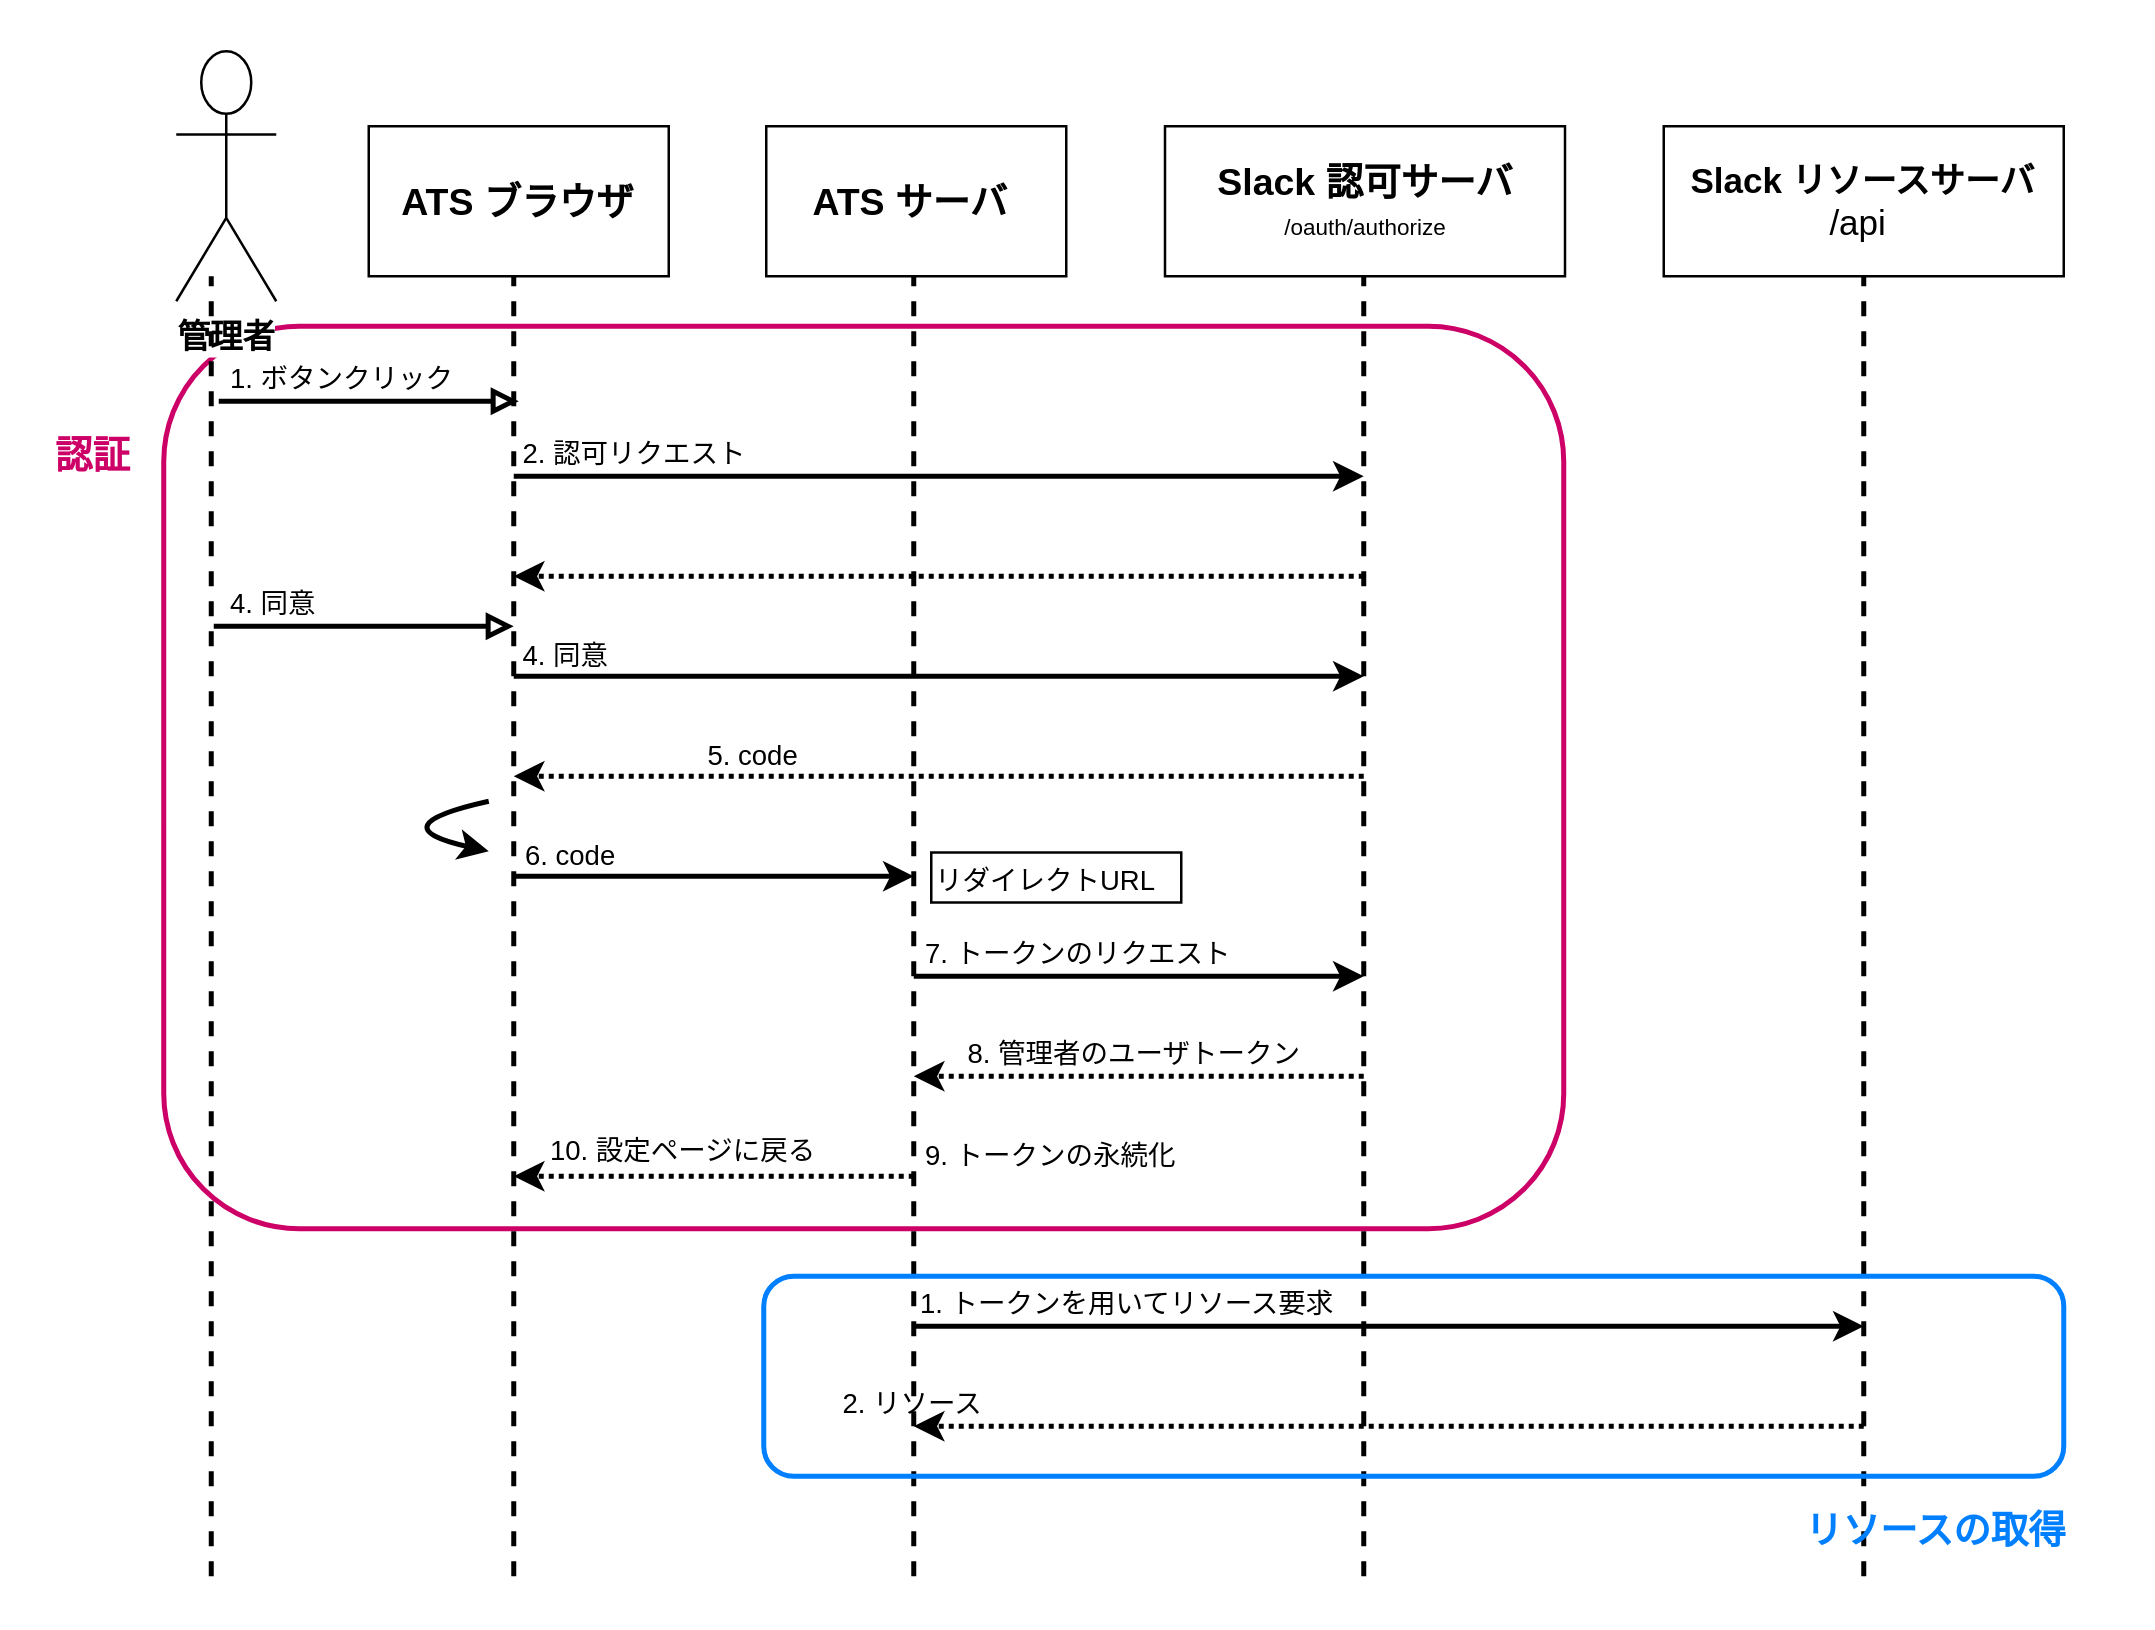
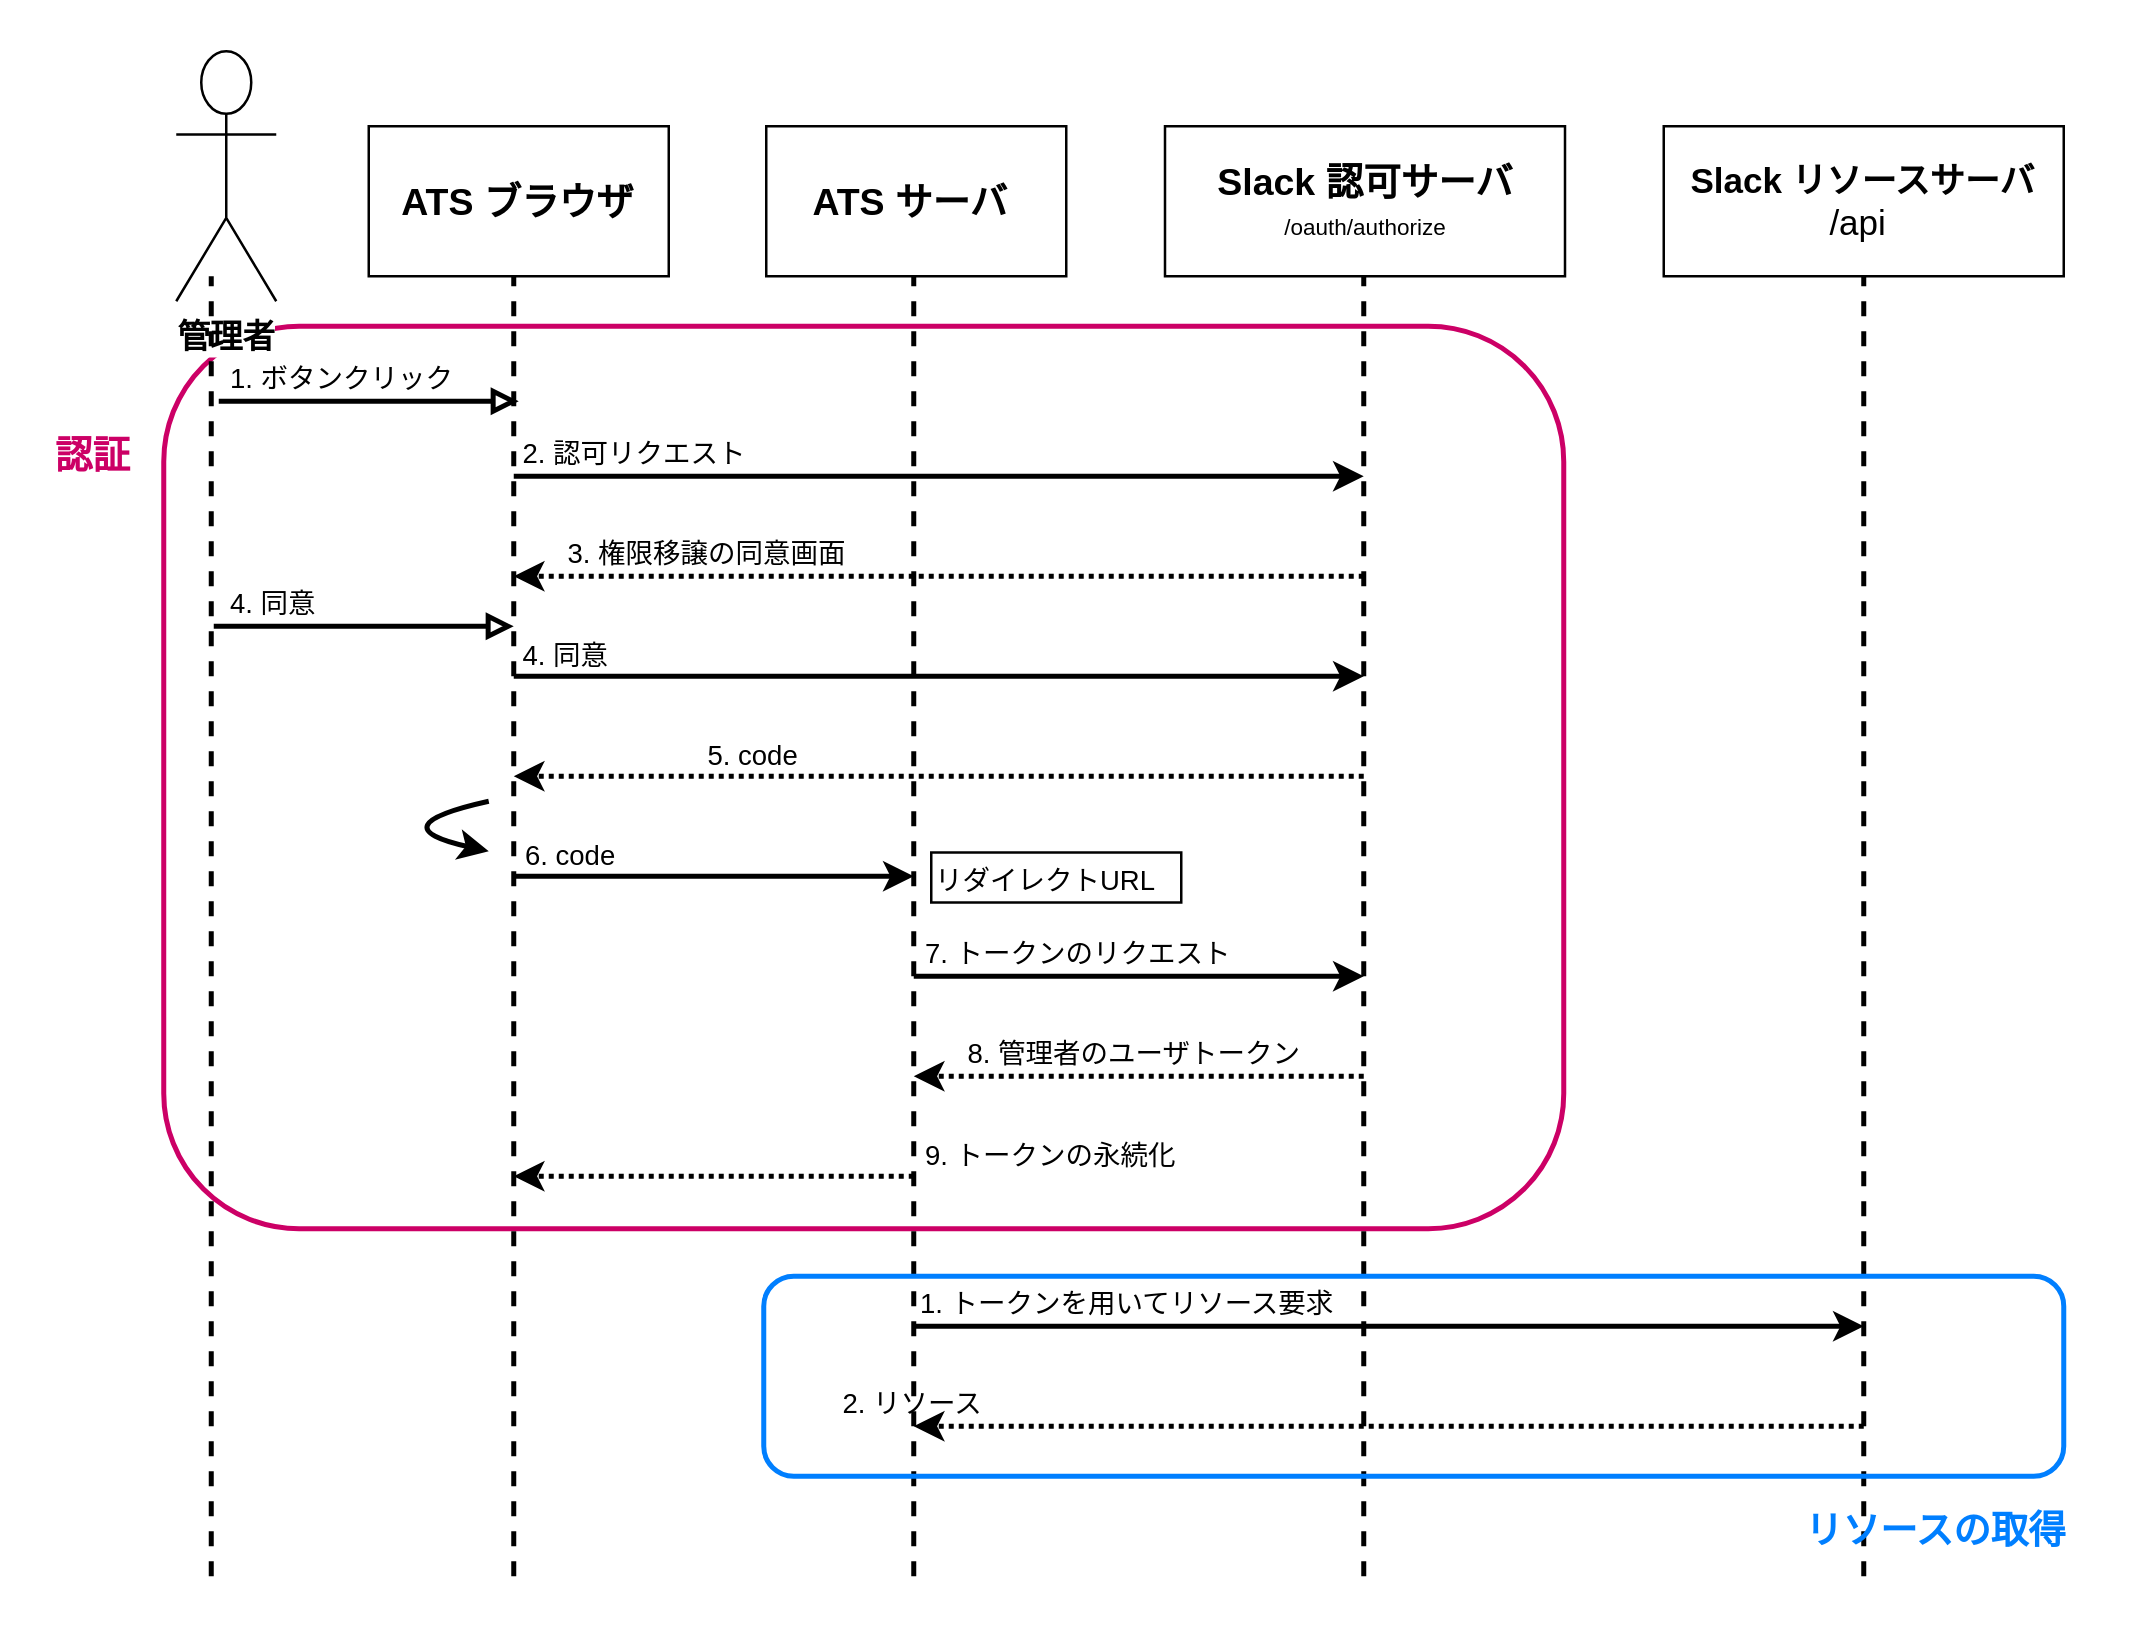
node "3. 権限移譲の同意画面": added
node "10. 設定ページに戻る": removed
